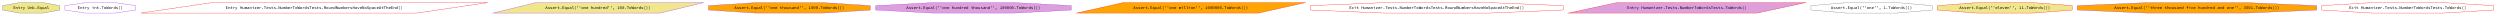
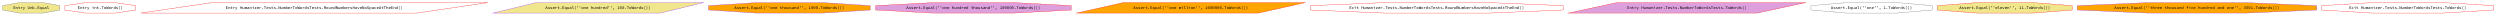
node "Entry int.ToWords()": color purple -> red
node "Assert.Equal(''one hundred thousand'', 100000.ToWords())": color purple -> red
